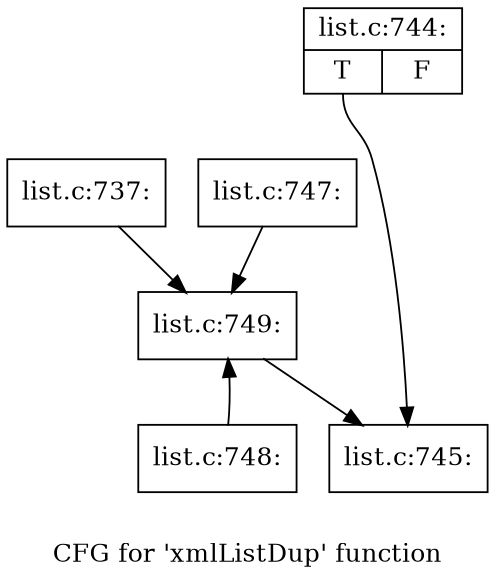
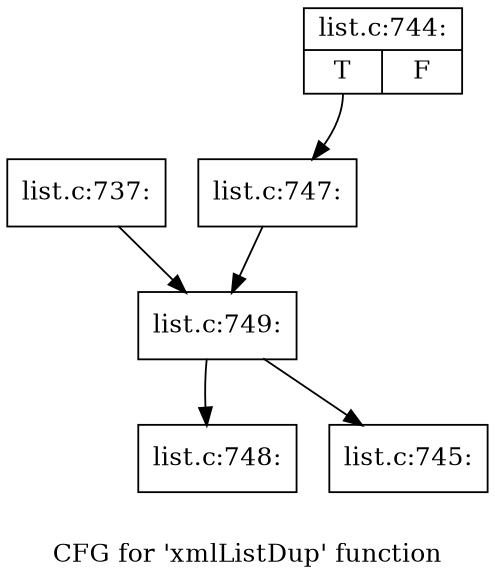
edge "list.c:744:" -> "list.c:745:": now "list.c:744:" -> "list.c:747:"
edge "list.c:748:" -> "list.c:749:": reversed
